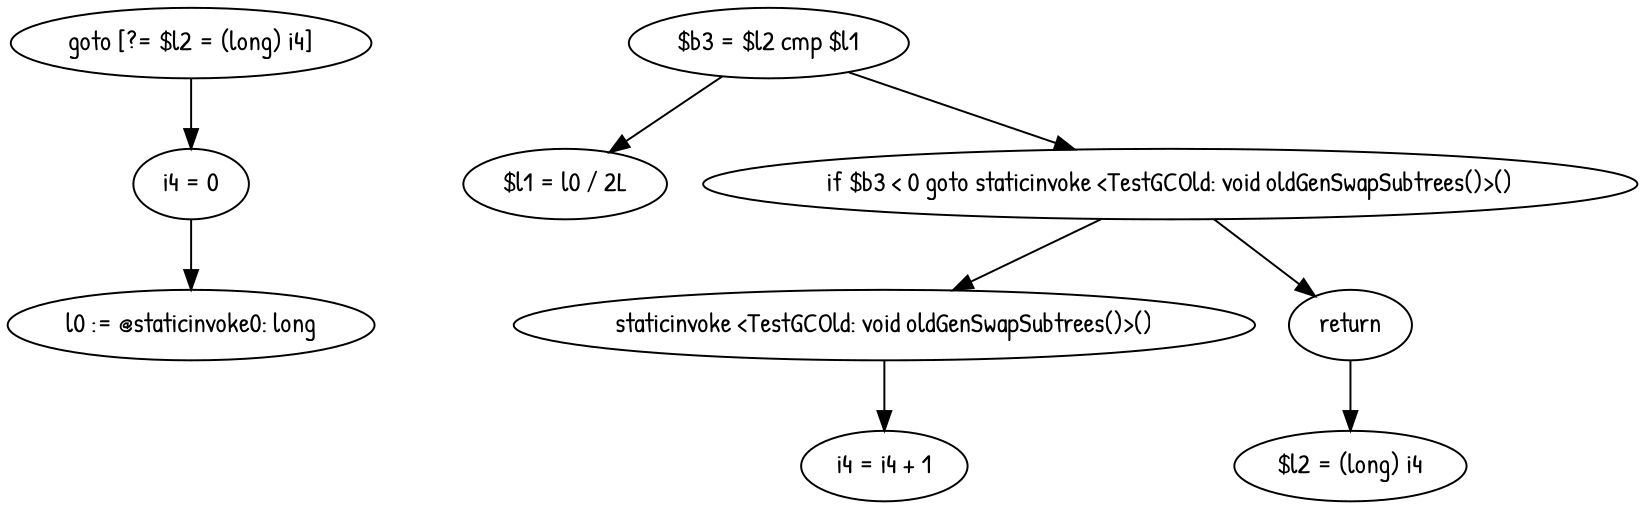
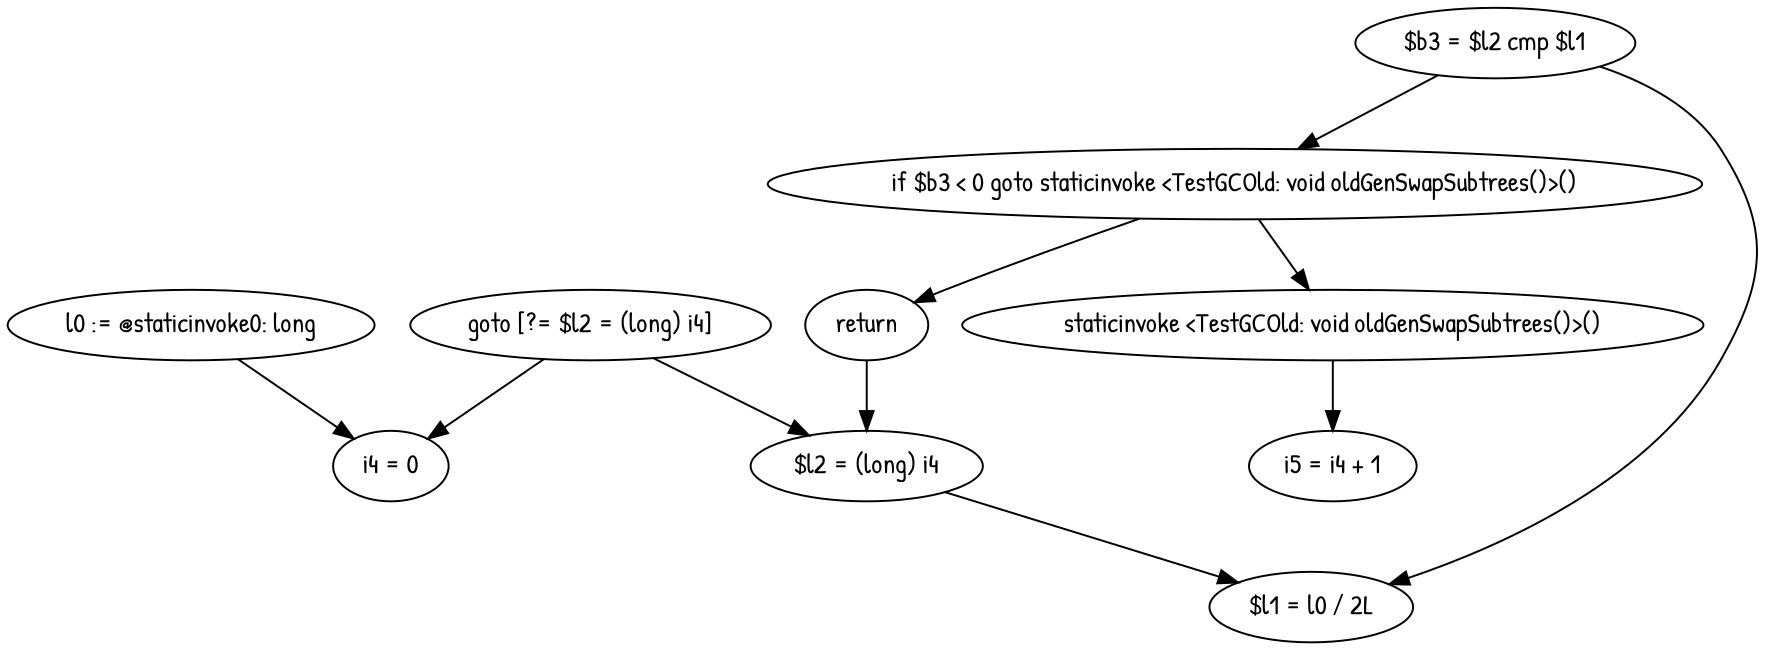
edge "i4 = 0" -> "l0 := @staticinvoke0: long": reversed
edge "goto [?= $l2 = (long) i4]" -> "$l2 = (long) i4": added
node "i4 = i4 + 1": label "i4 = i4 + 1" -> "i5 = i4 + 1"
edge "$l2 = (long) i4" -> "$l1 = l0 / 2L": added
